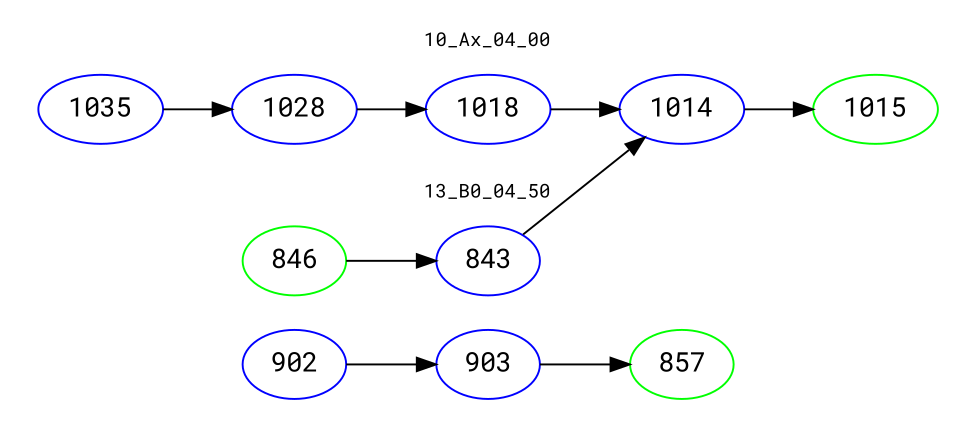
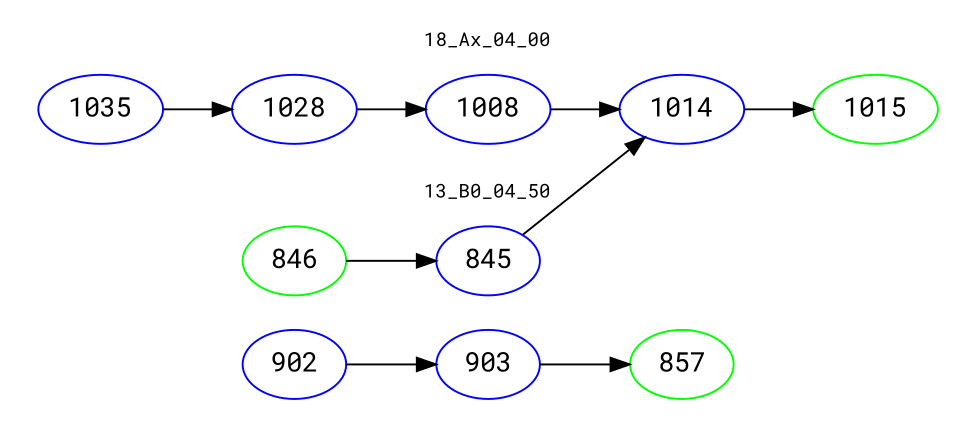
cluster "10_Ax_04_00": label "10_Ax_04_00" -> "18_Ax_04_00"
node "1018": label "1018" -> "1008"
node "843": label "843" -> "845"
